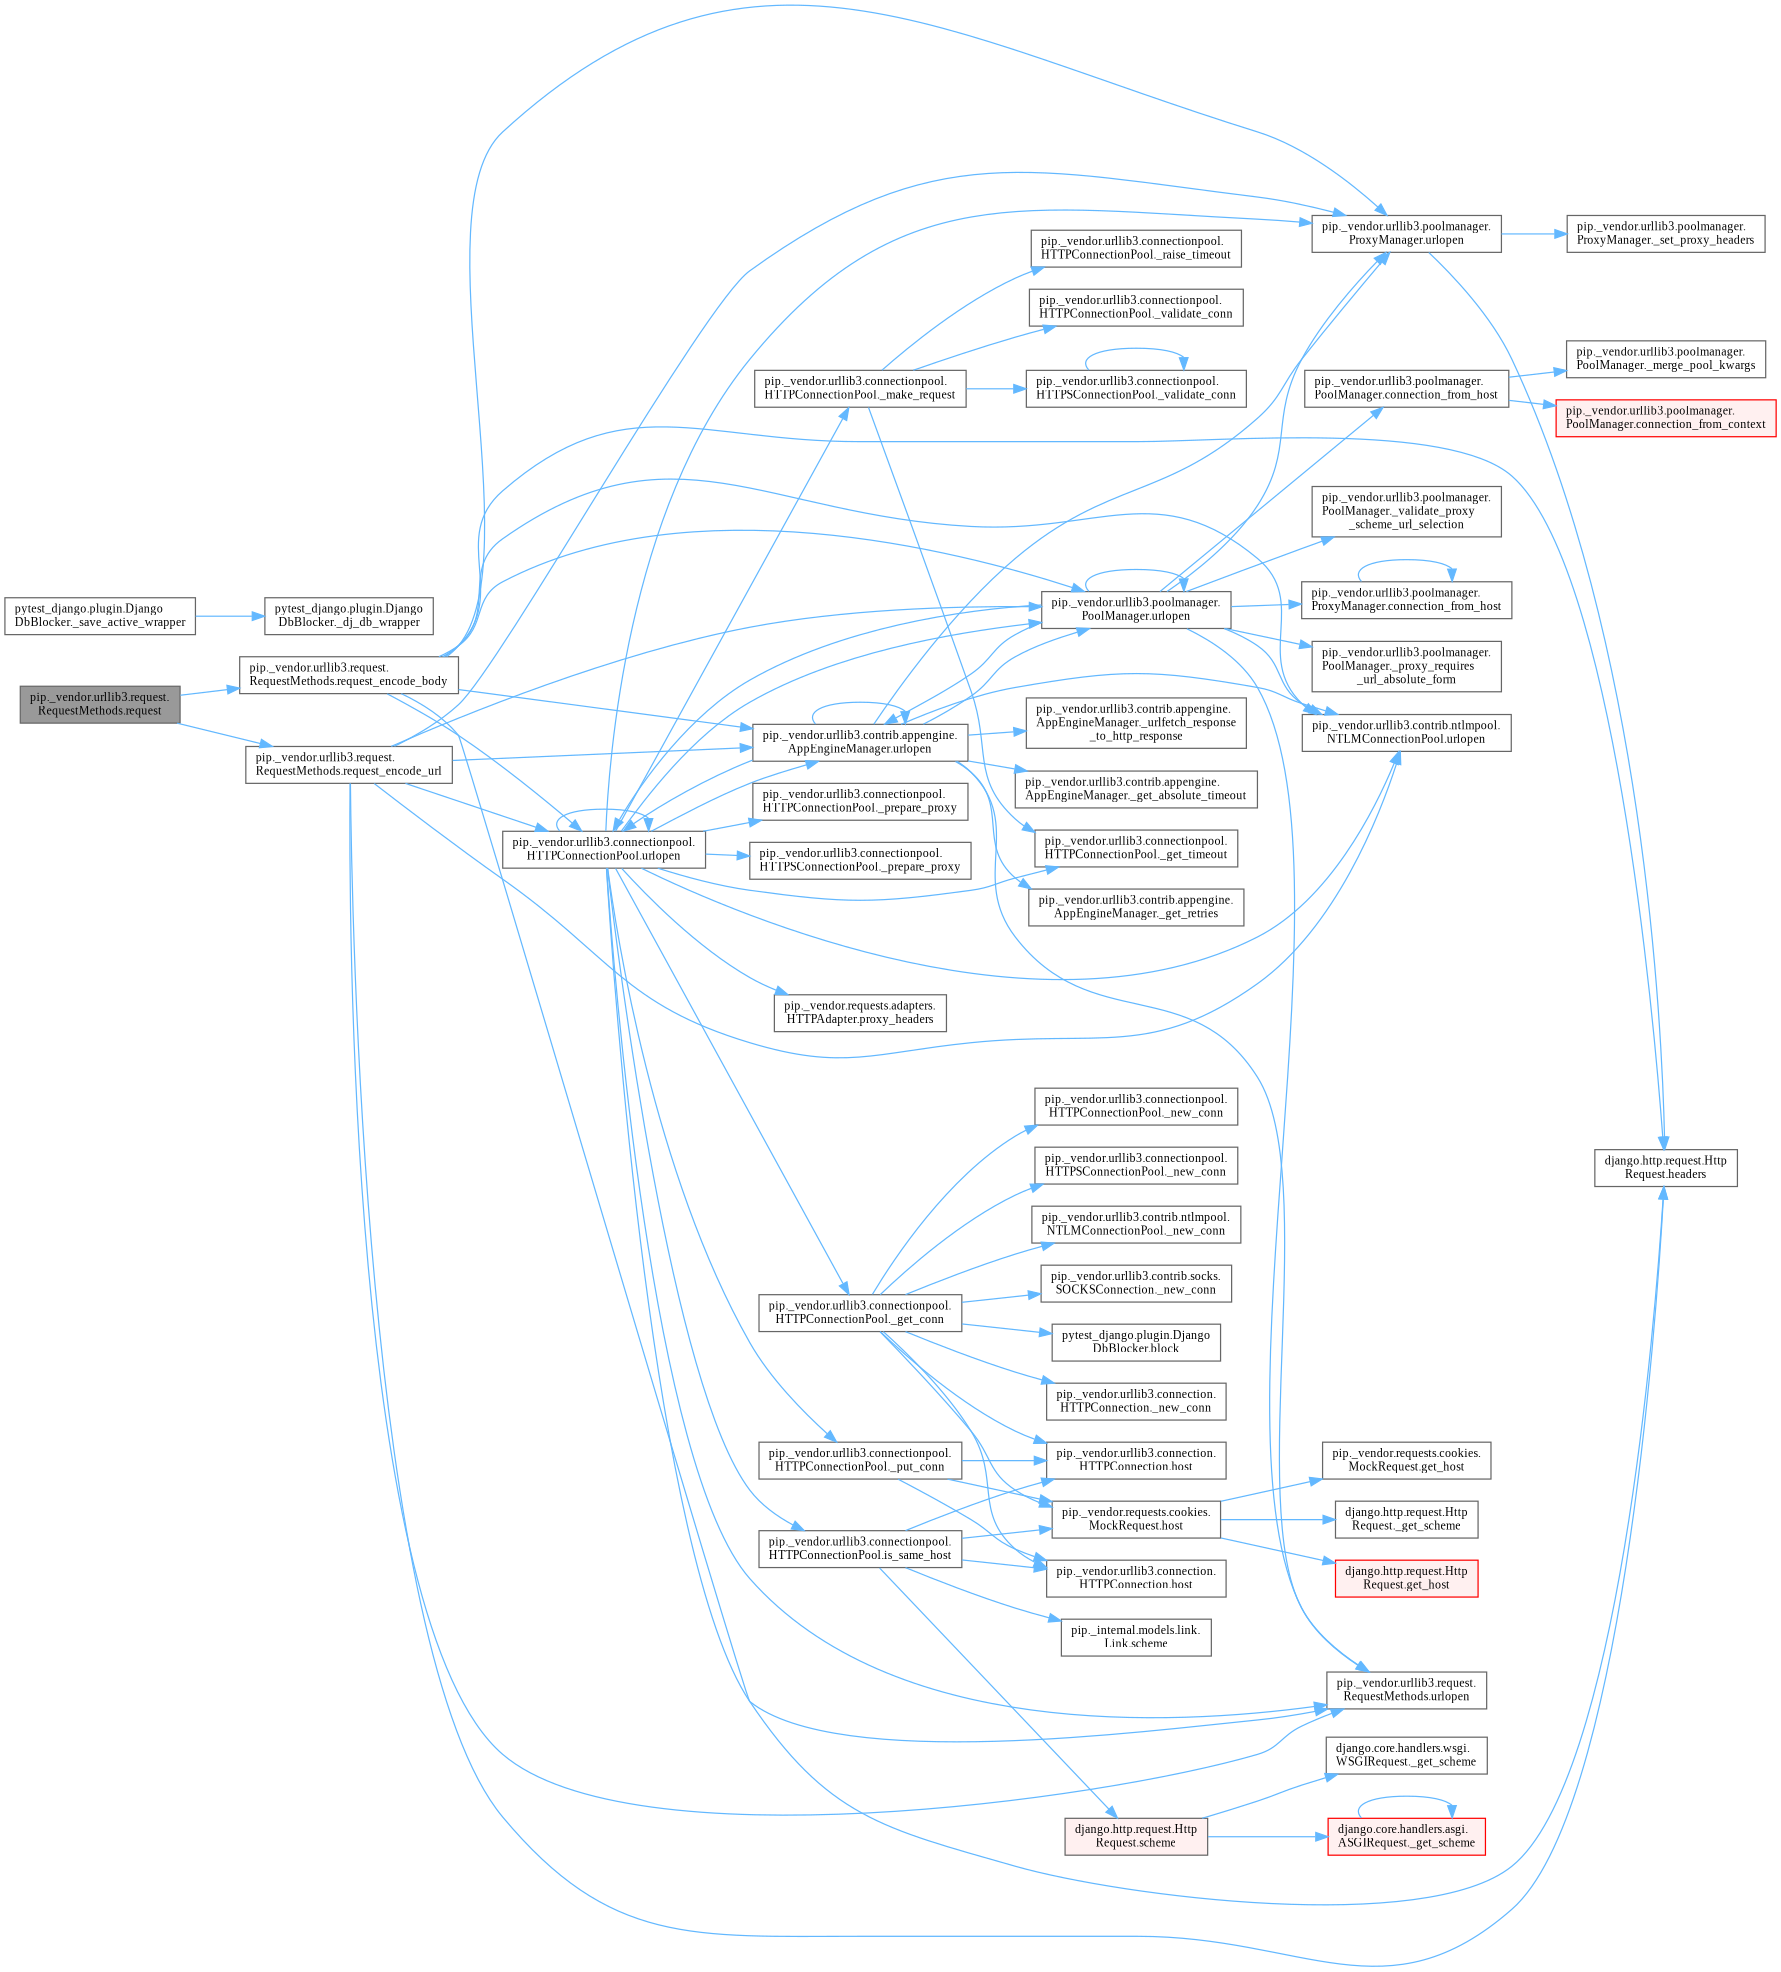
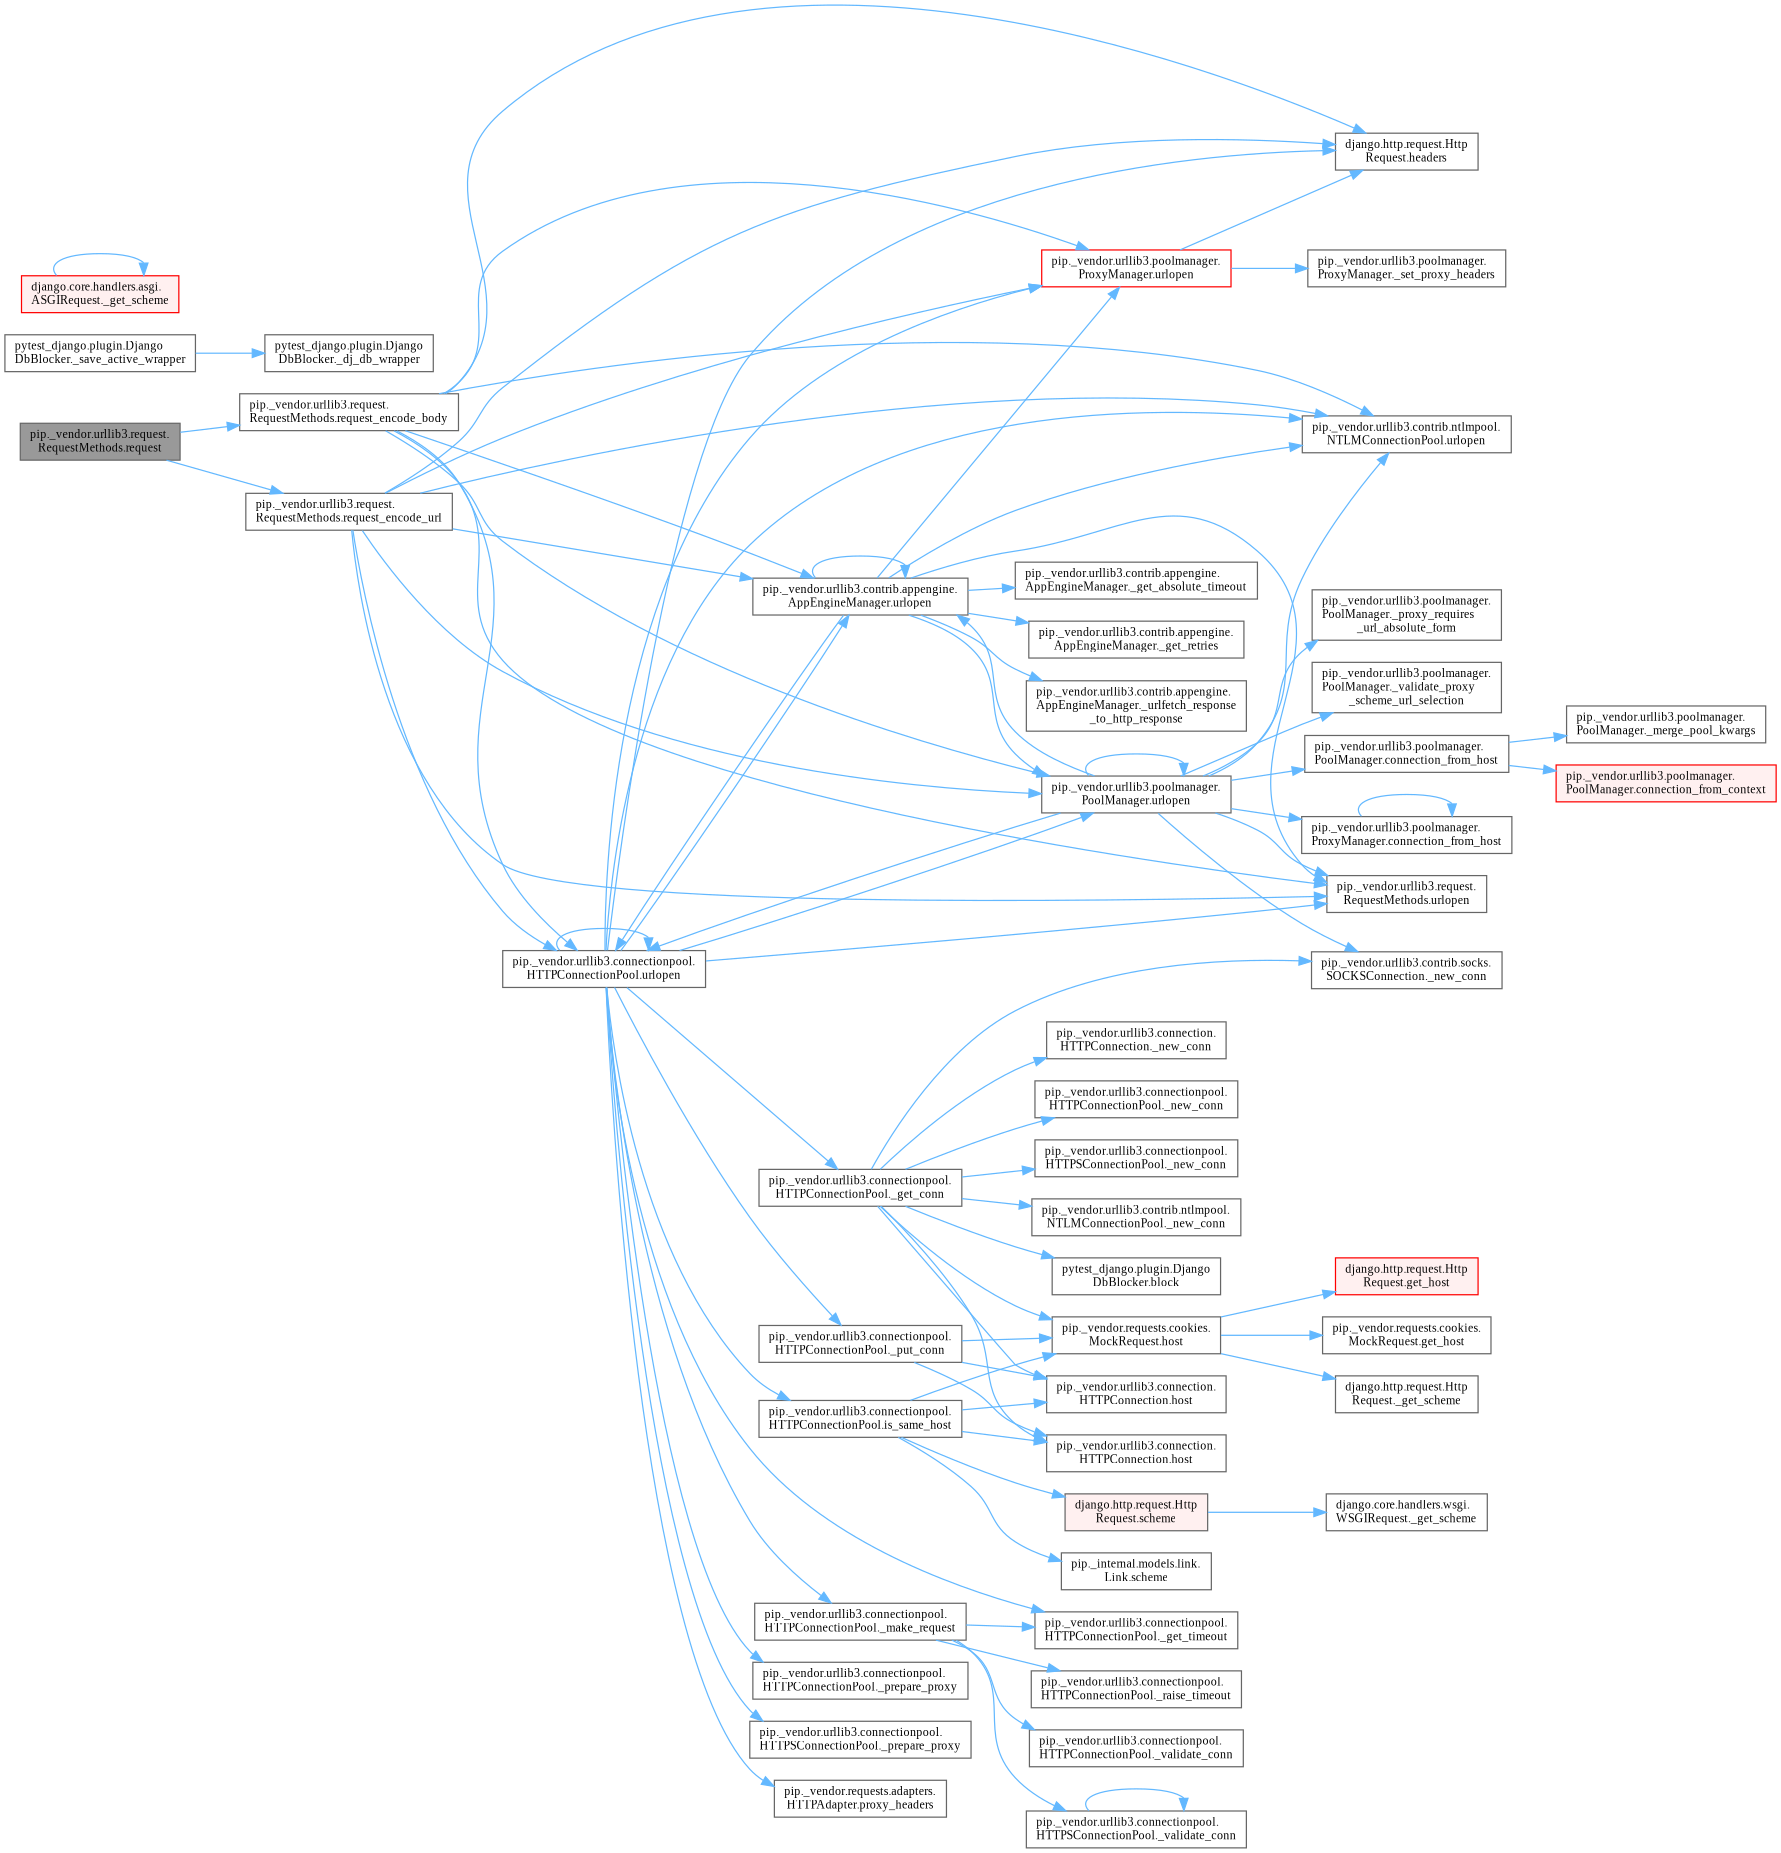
node "pip._vendor.urllib3.poolmanager. ProxyManager.urlopen": color grey40 -> red
edge "pip._vendor.urllib3.poolmanager. PoolManager.urlopen" -> "pip._vendor.urllib3.poolmanager. ProxyManager.urlopen": now "pip._vendor.urllib3.poolmanager. PoolManager.urlopen" -> "pip._vendor.urllib3.contrib.socks. SOCKSConnection._new_conn"
edge "django.http.request.Http Request.scheme" -> "django.core.handlers.asgi. ASGIRequest._get_scheme": removed
